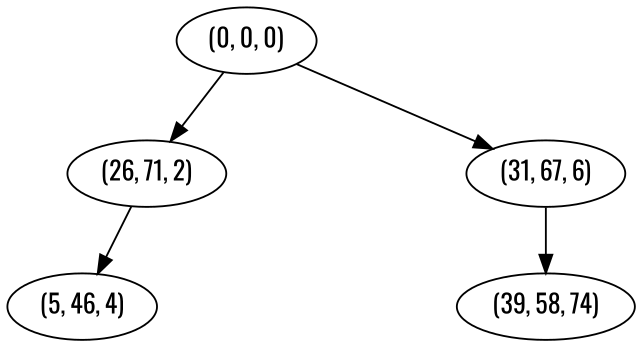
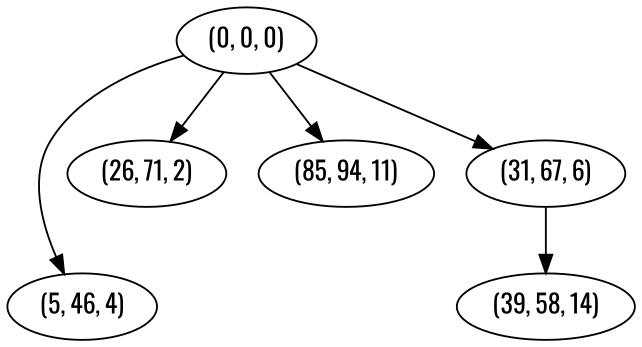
node "(85, 94, 11)": added
edge "(26, 71, 2)" -> "(5, 46, 4)": now "(0, 0, 0)" -> "(5, 46, 4)"
node "(39, 58, 74)": label "(39, 58, 74)" -> "(39, 58, 14)"
